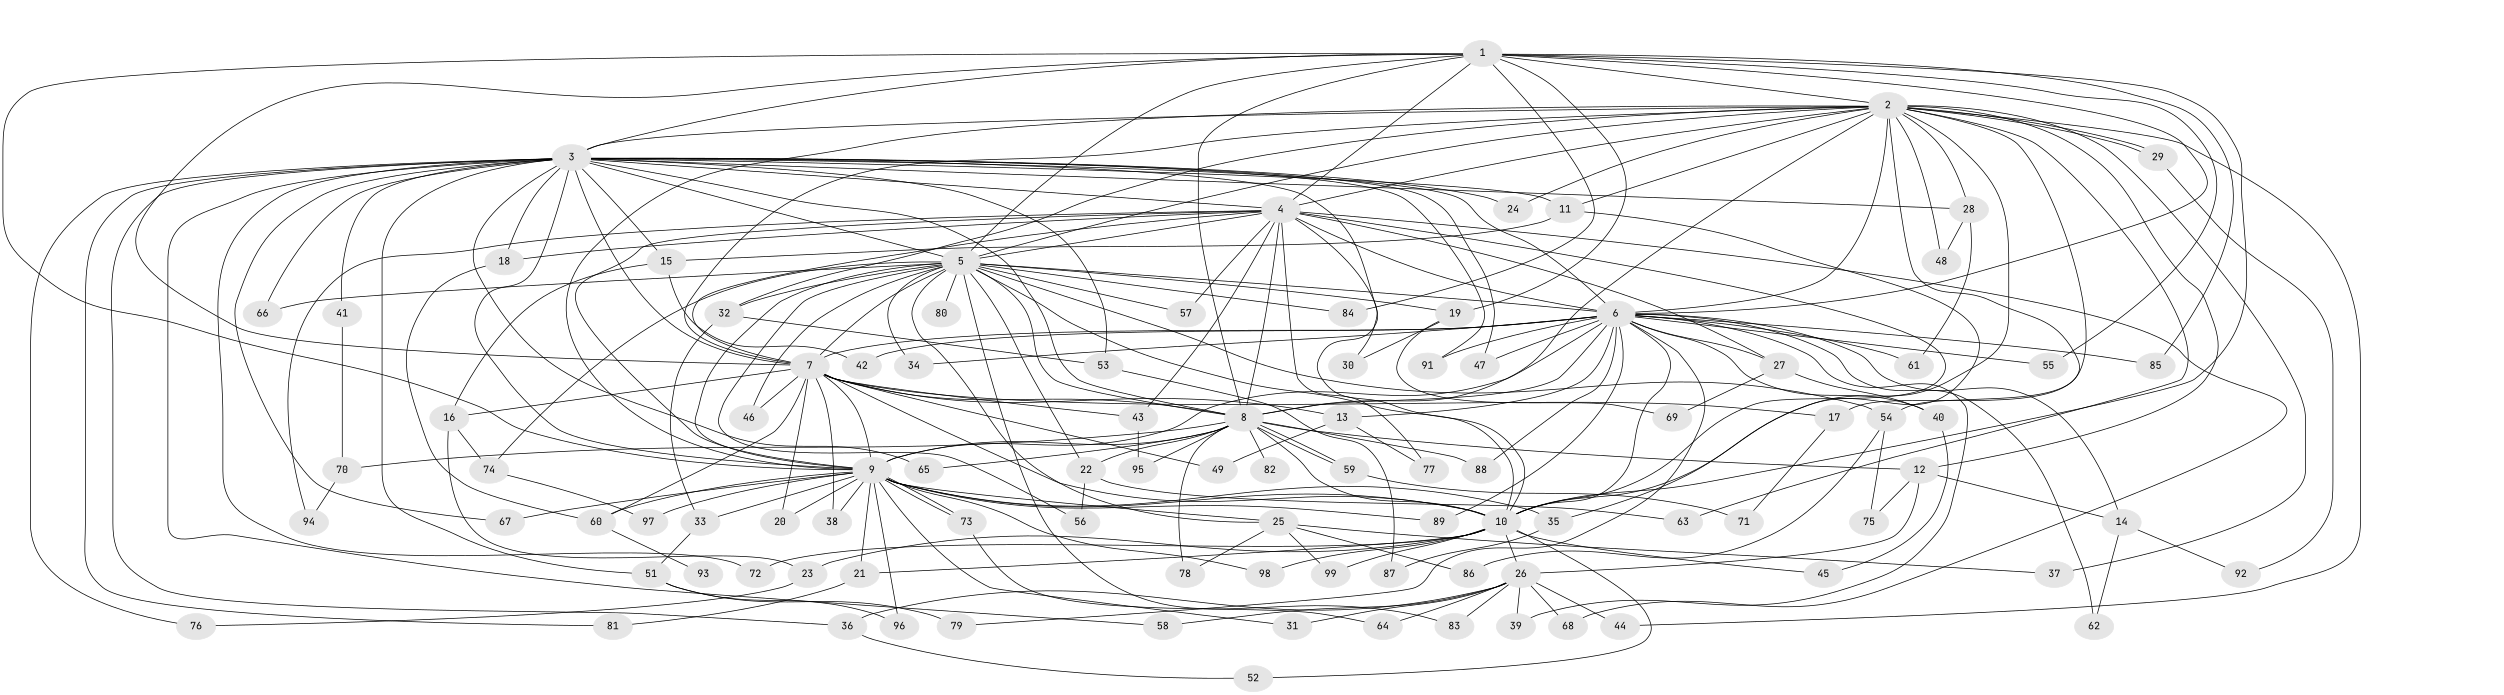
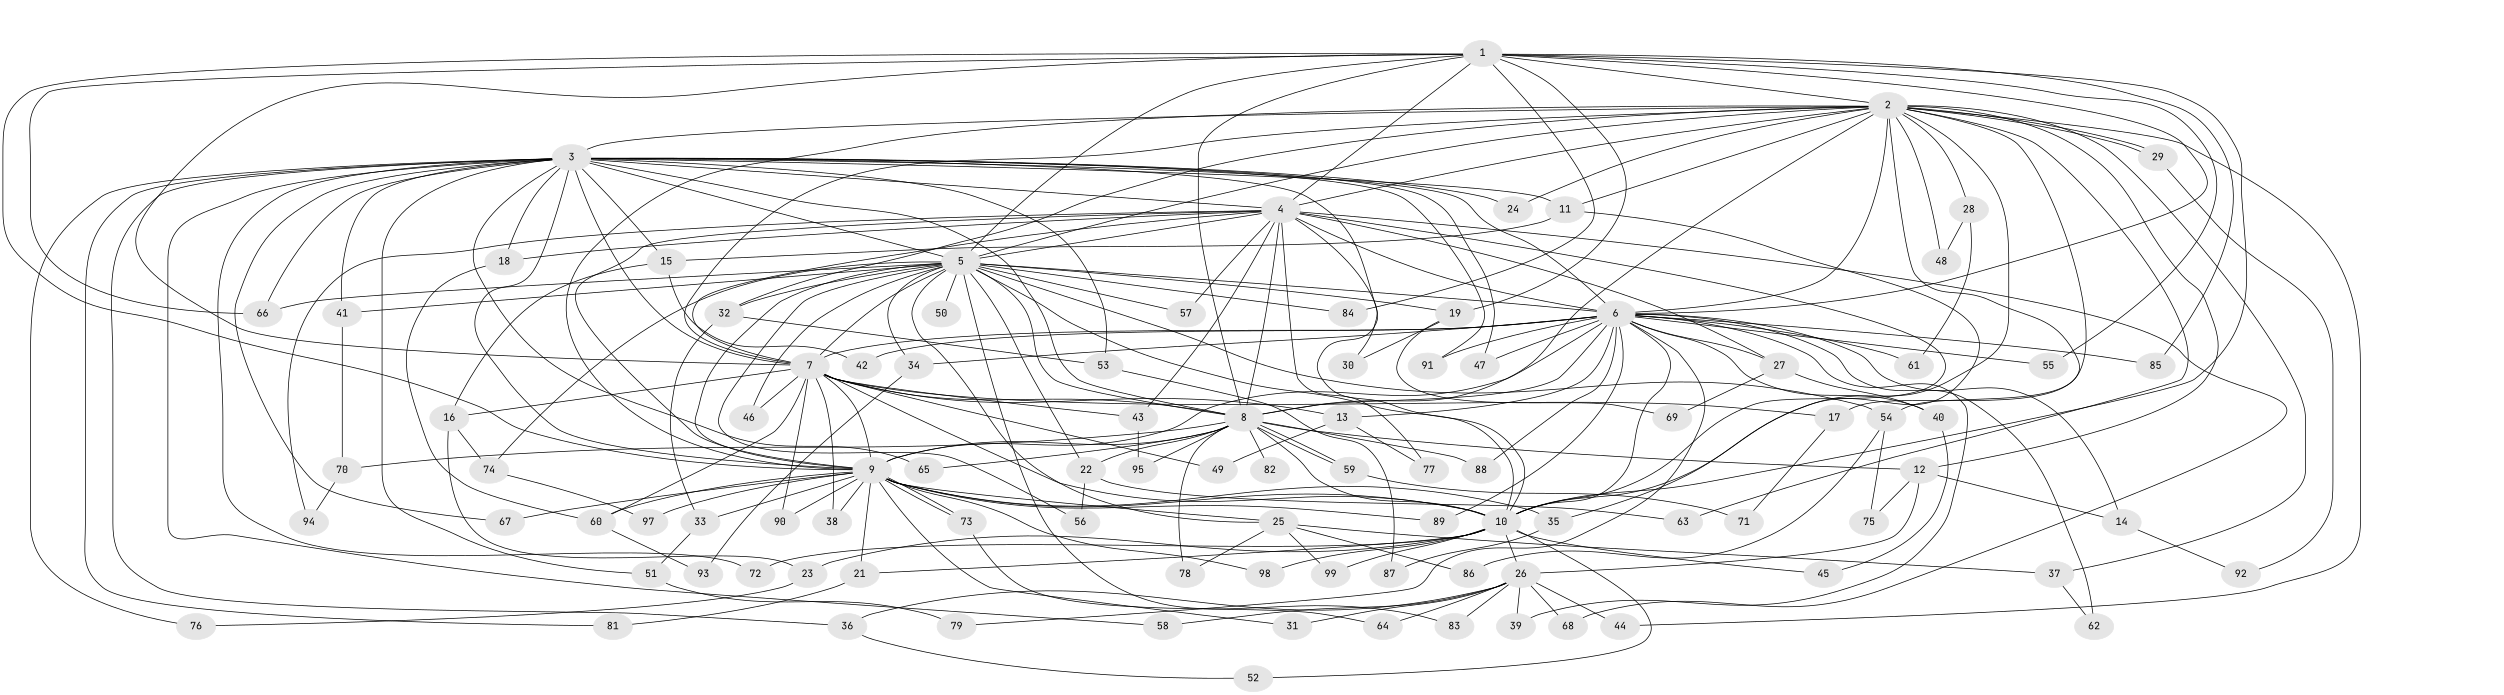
edge "1" -- "3": now "1" -- "66"
edge "3" -- "28": removed
edge "5" -- "41": added
node "80": label "80" -> "50"
edge "34" -- "93": added
node "20": label "20" -> "90"
edge "14" -- "62": now "37" -- "62"
node "96": removed
